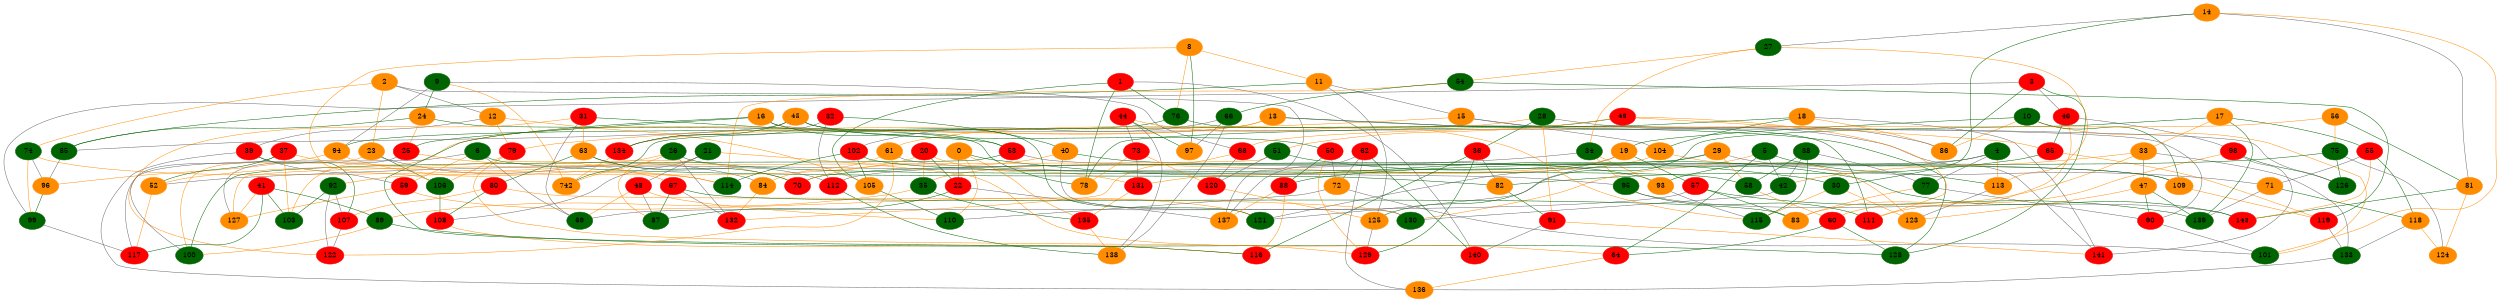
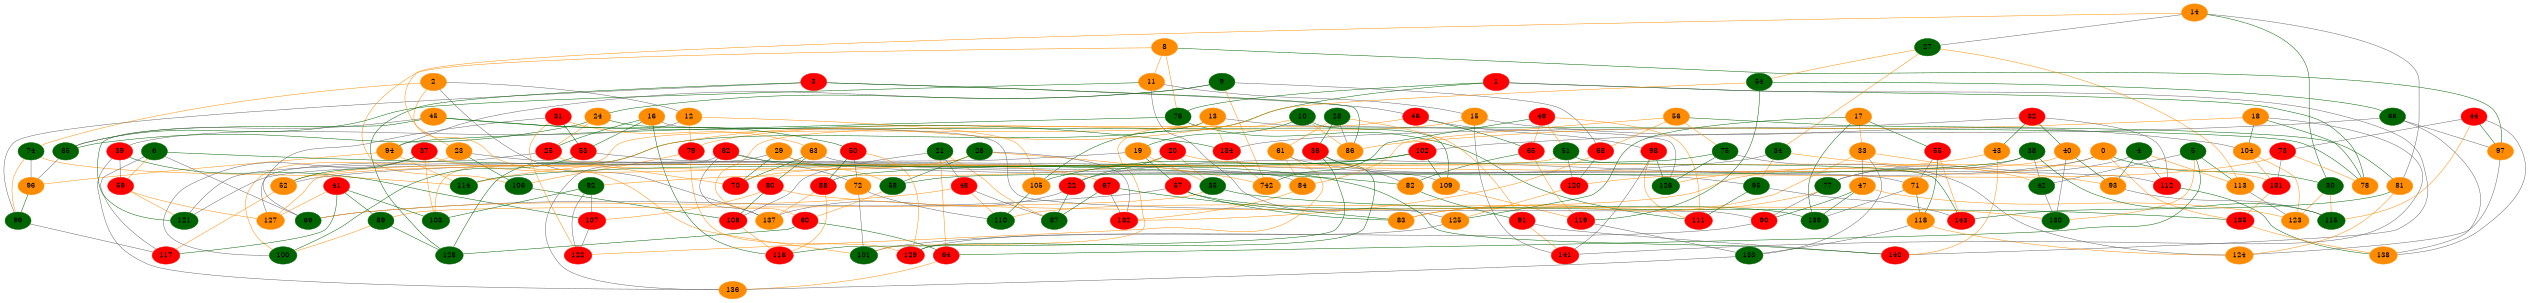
edge "56" -- "84": added
node "43": added
edge "97" -- "124": added
